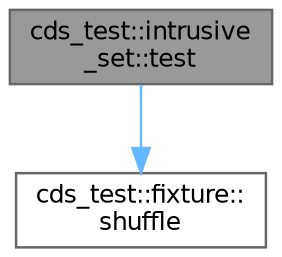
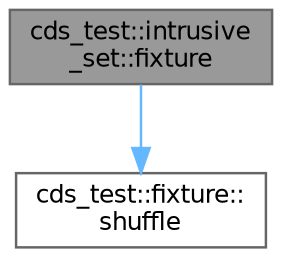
node "cds_test::intrusive _set::test": label "cds_test::intrusive _set::test" -> "cds_test::intrusive _set::fixture"
